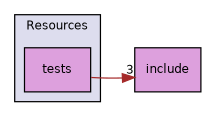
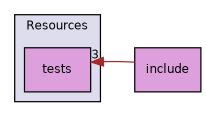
edge "tests" -> "include": reversed
